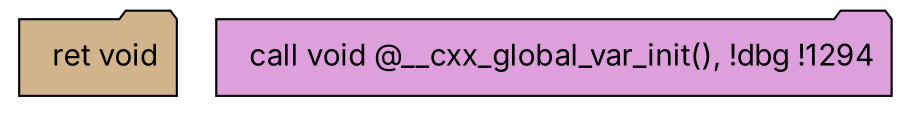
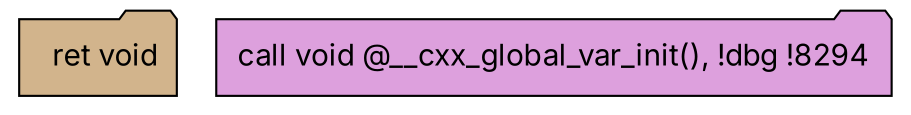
node "call void @__cxx_global_var_init(), !dbg !1294": label "call void @__cxx_global_var_init(), !dbg !1294" -> "call void @__cxx_global_var_init(), !dbg !8294"
